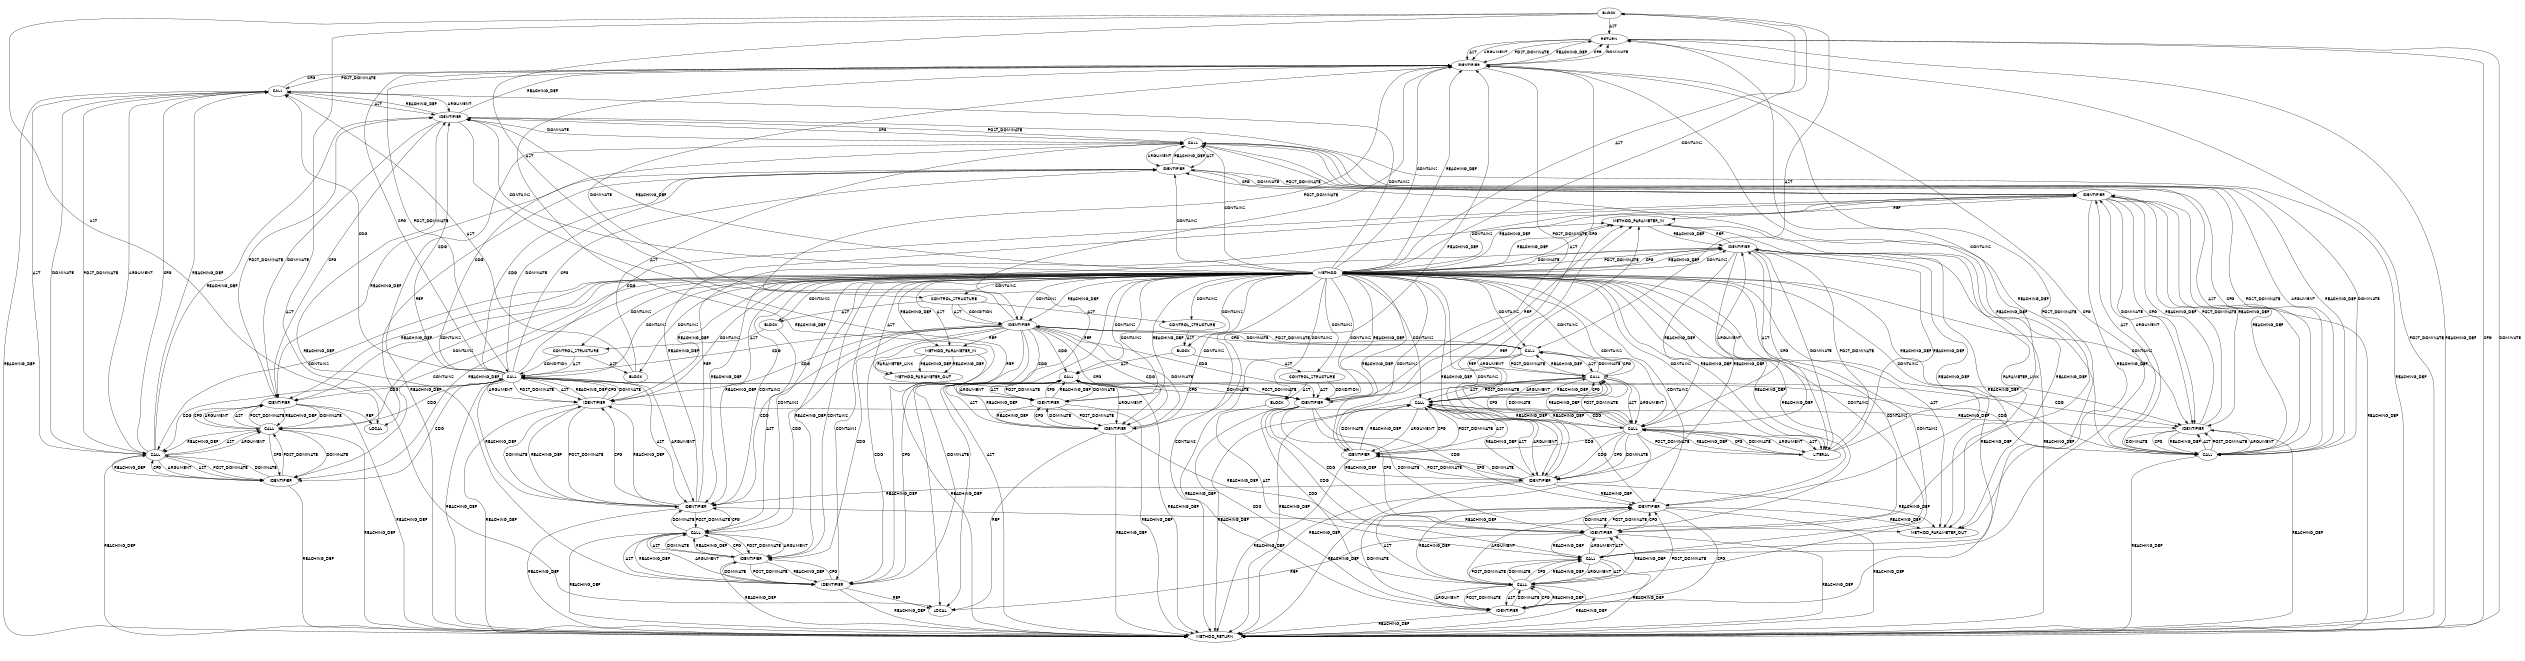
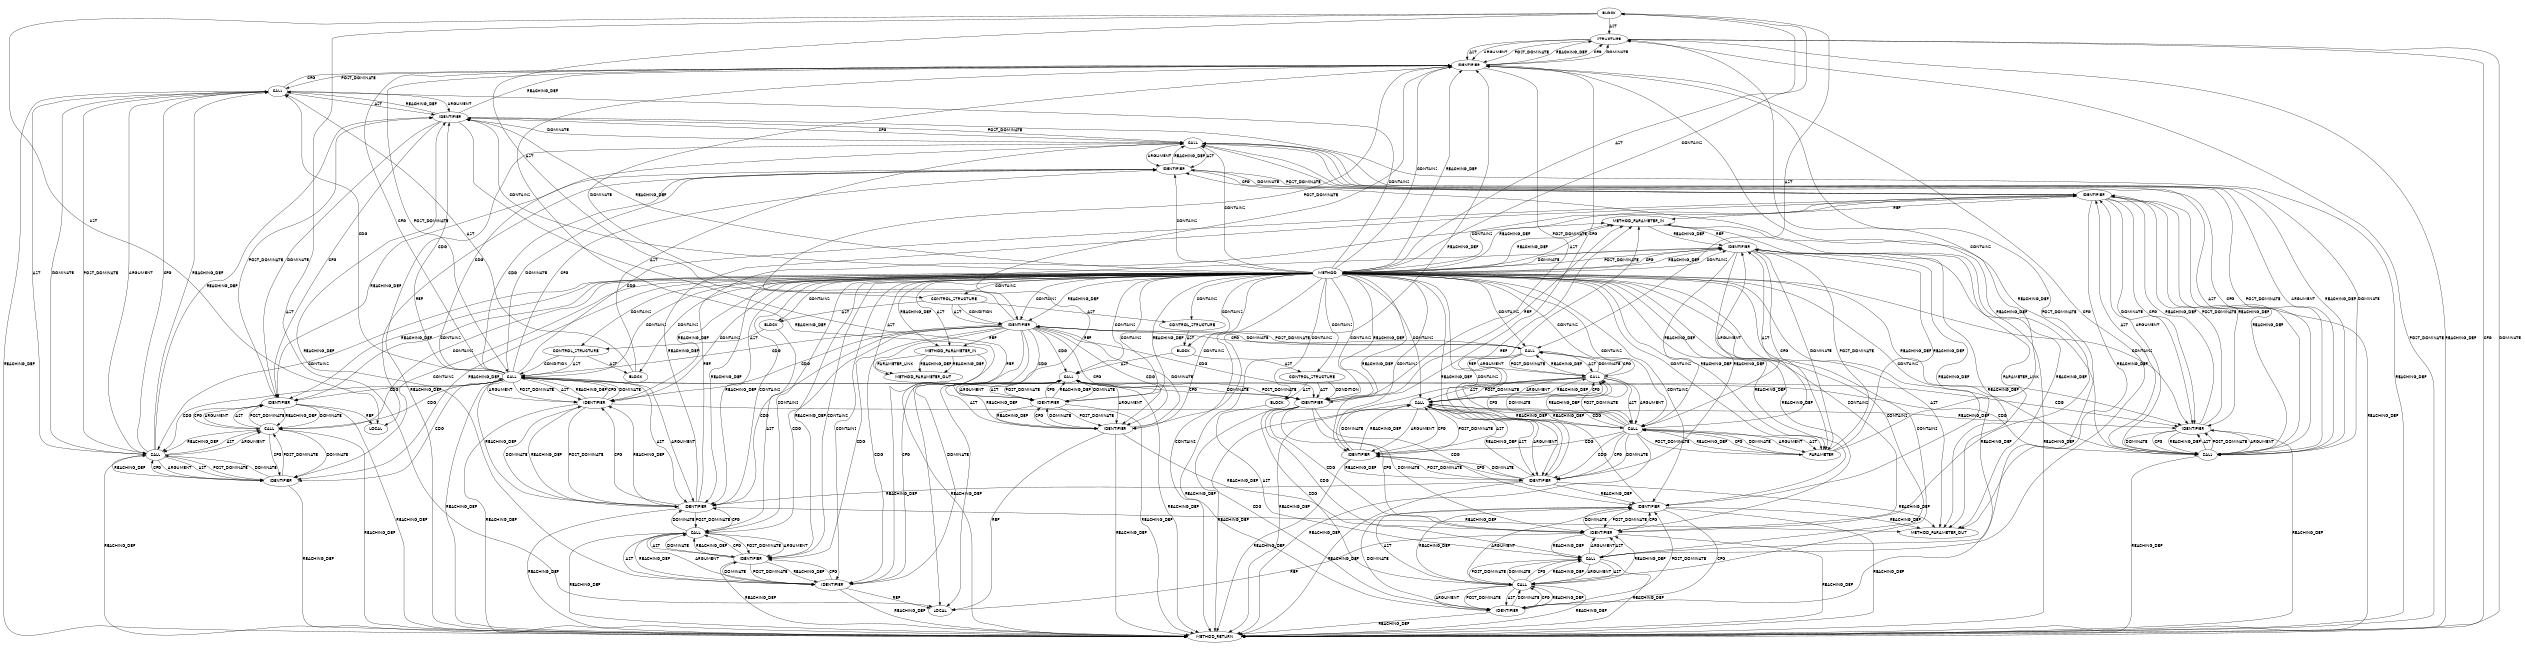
node "RETURN": label "RETURN" -> "STRUCTURE"
edge "METHOD" -> "METHOD_RETURN": removed, label "AST"
node "LITERAL": label "LITERAL" -> "PARAMETER"
